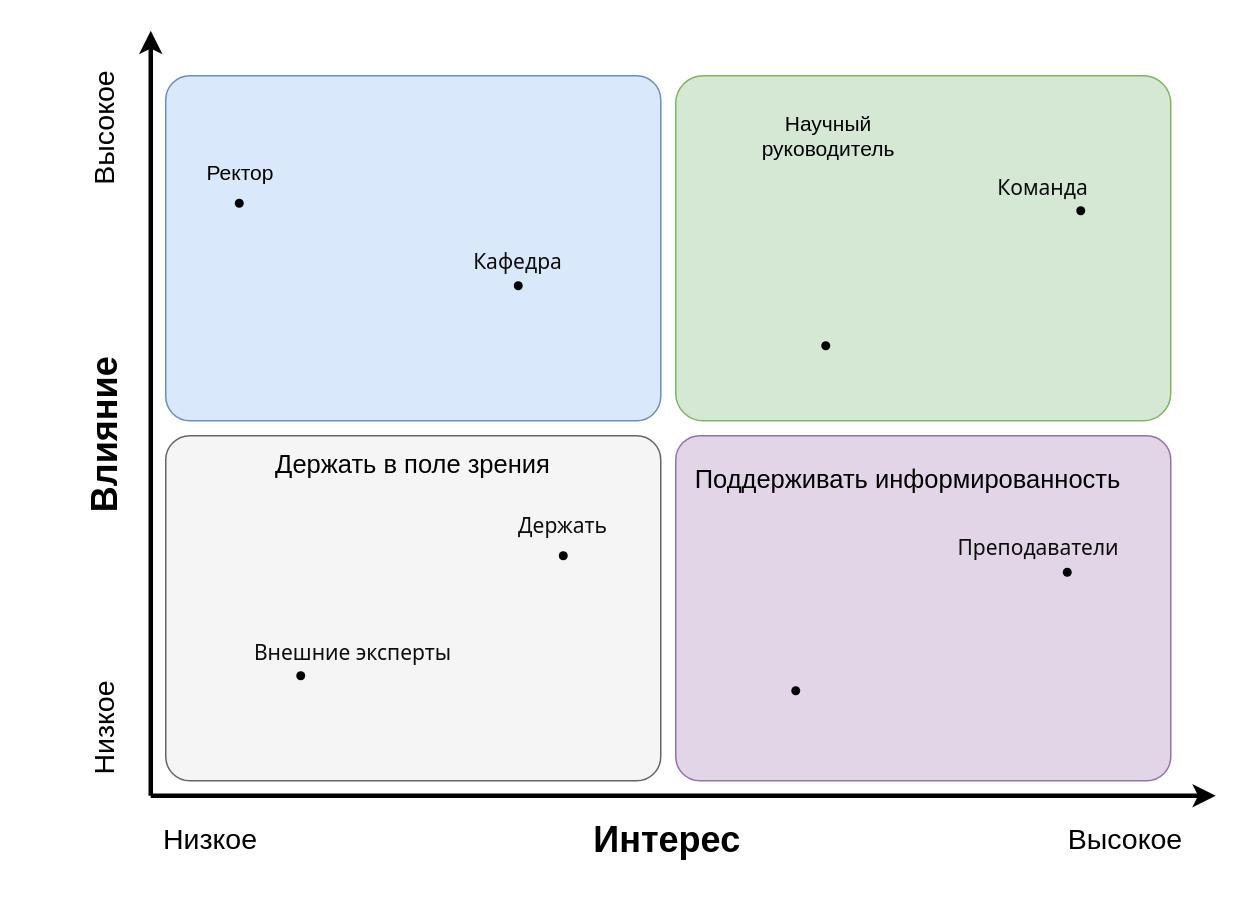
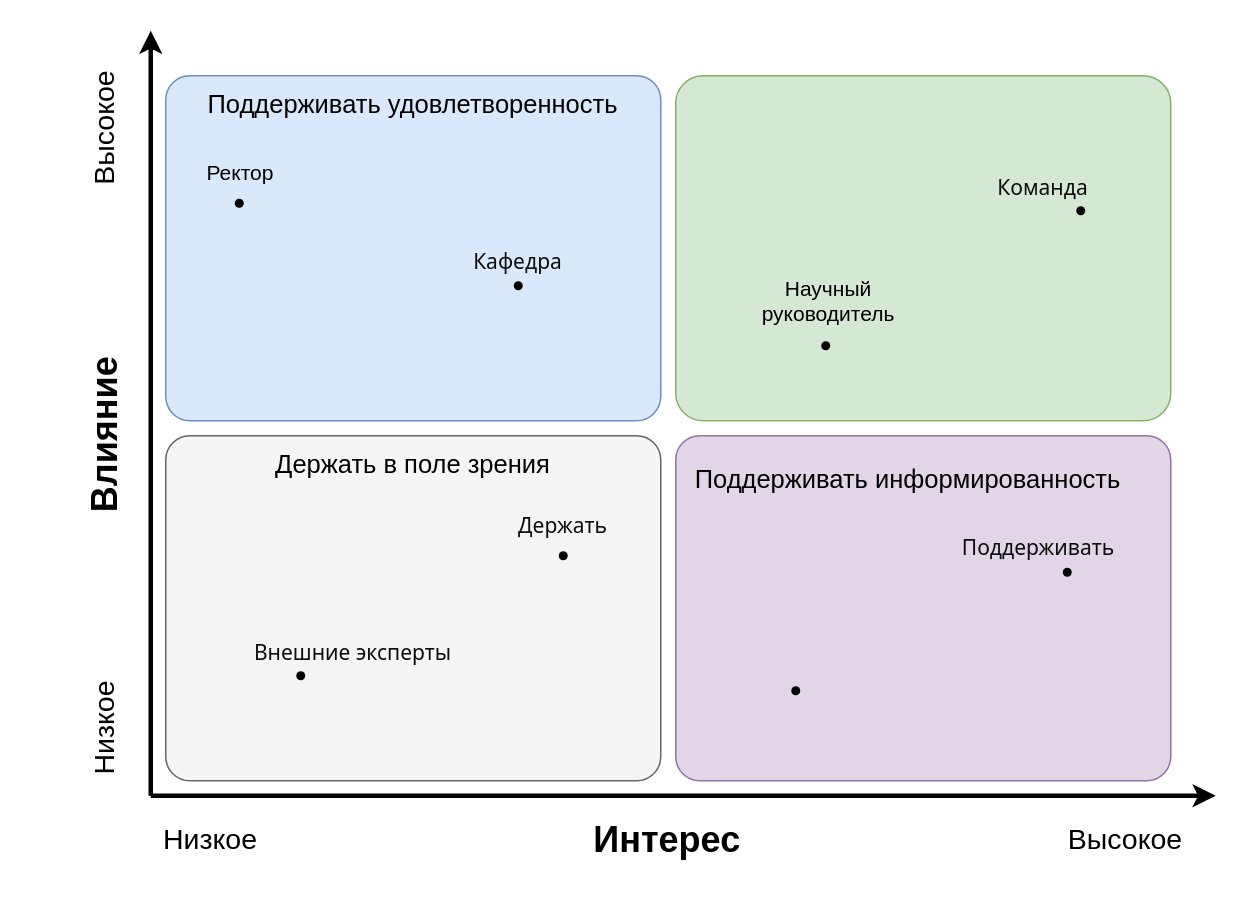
node "Поддерживать удовлетворенность": added
node "Научный руководитель": moved (829, 136) -> (829, 301)
node "Преподаватели": label "Преподаватели" -> "Поддерживать"
